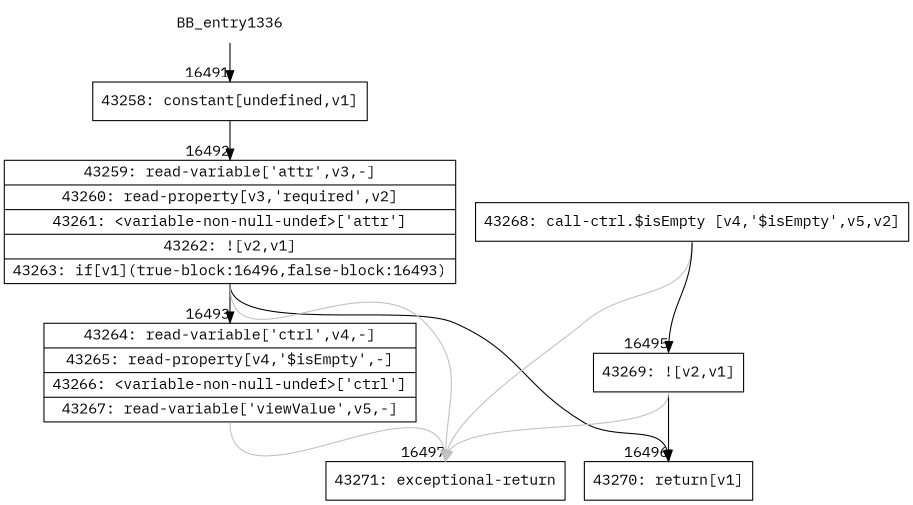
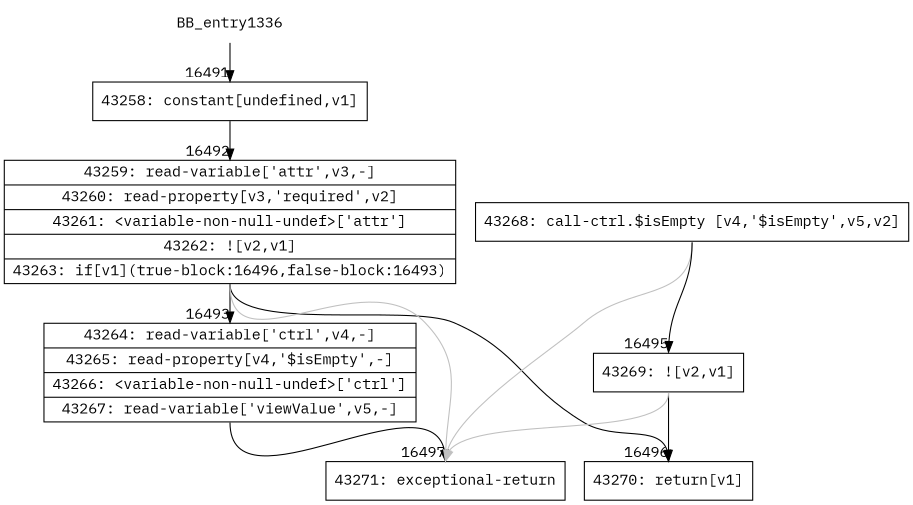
edge "43264: read-variable['ctrl',v4,-]" -> "43271: exceptional-return": color gray -> black
